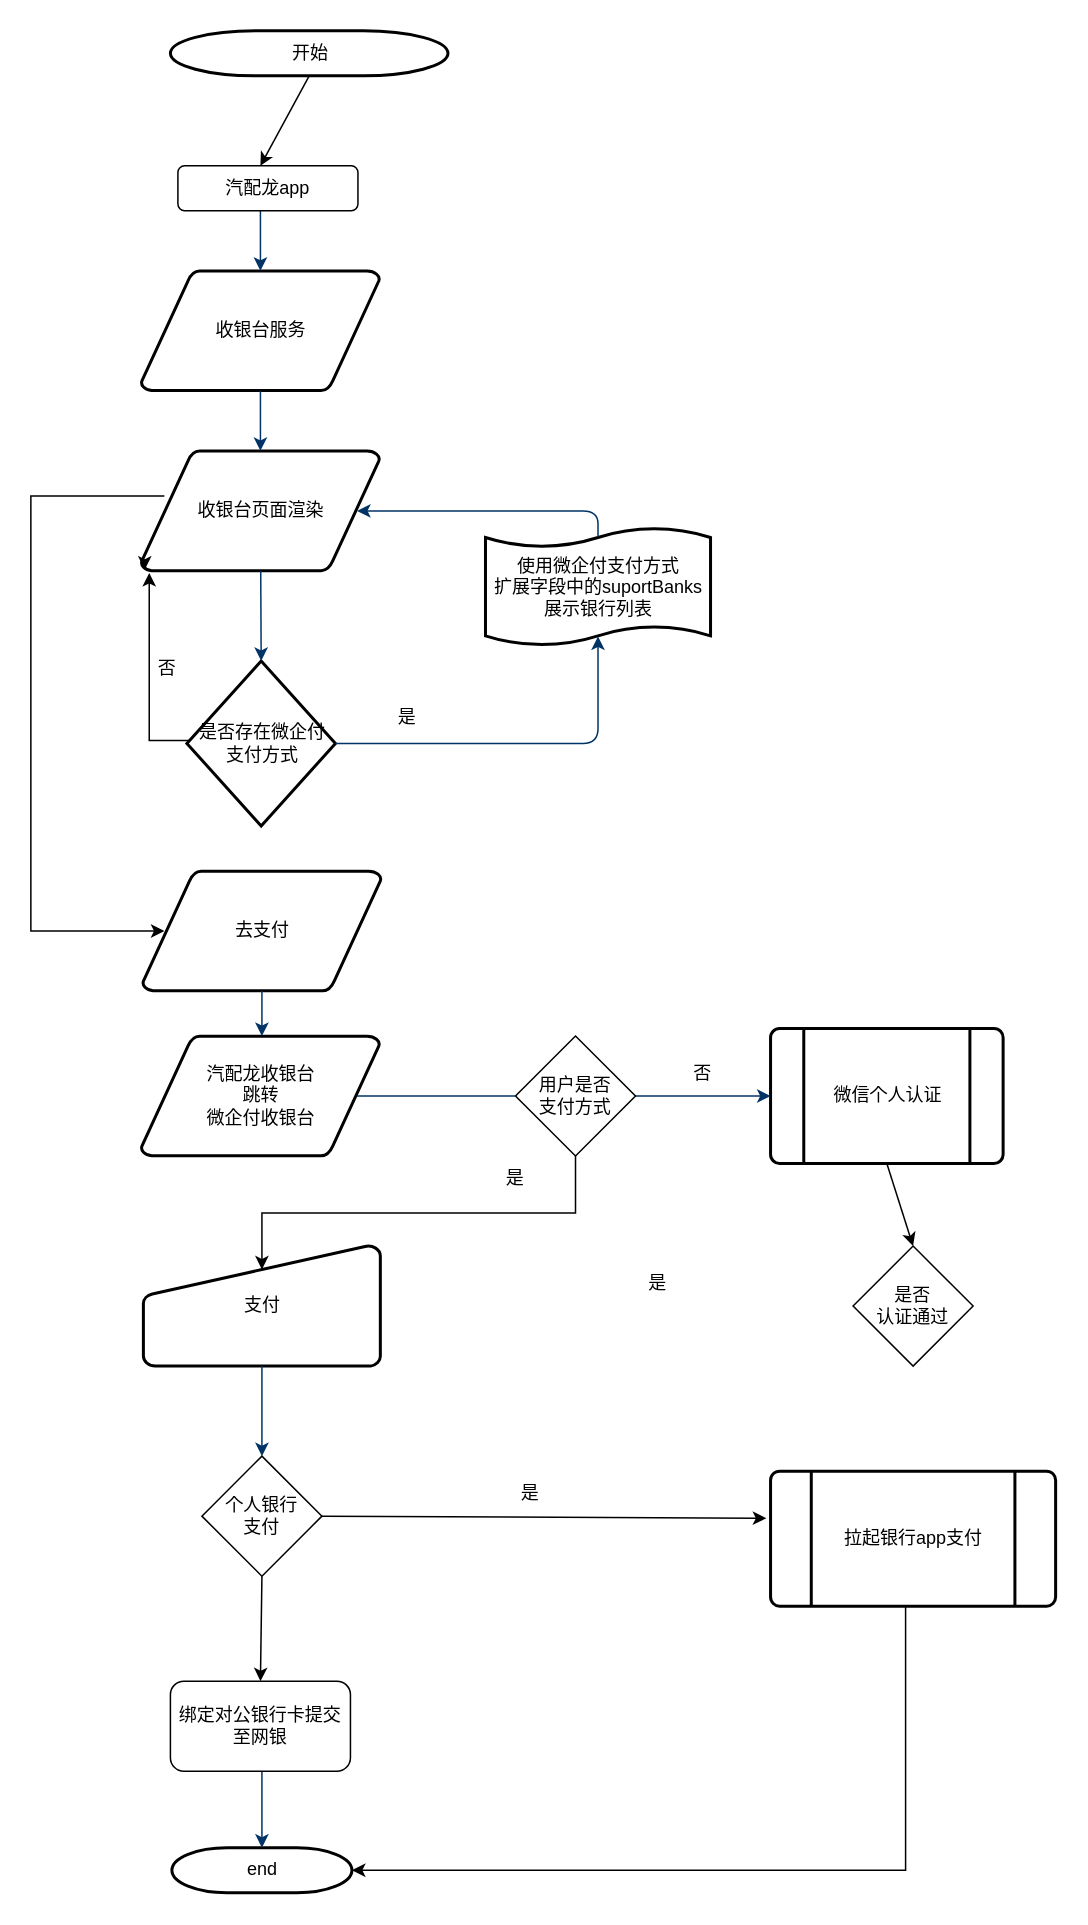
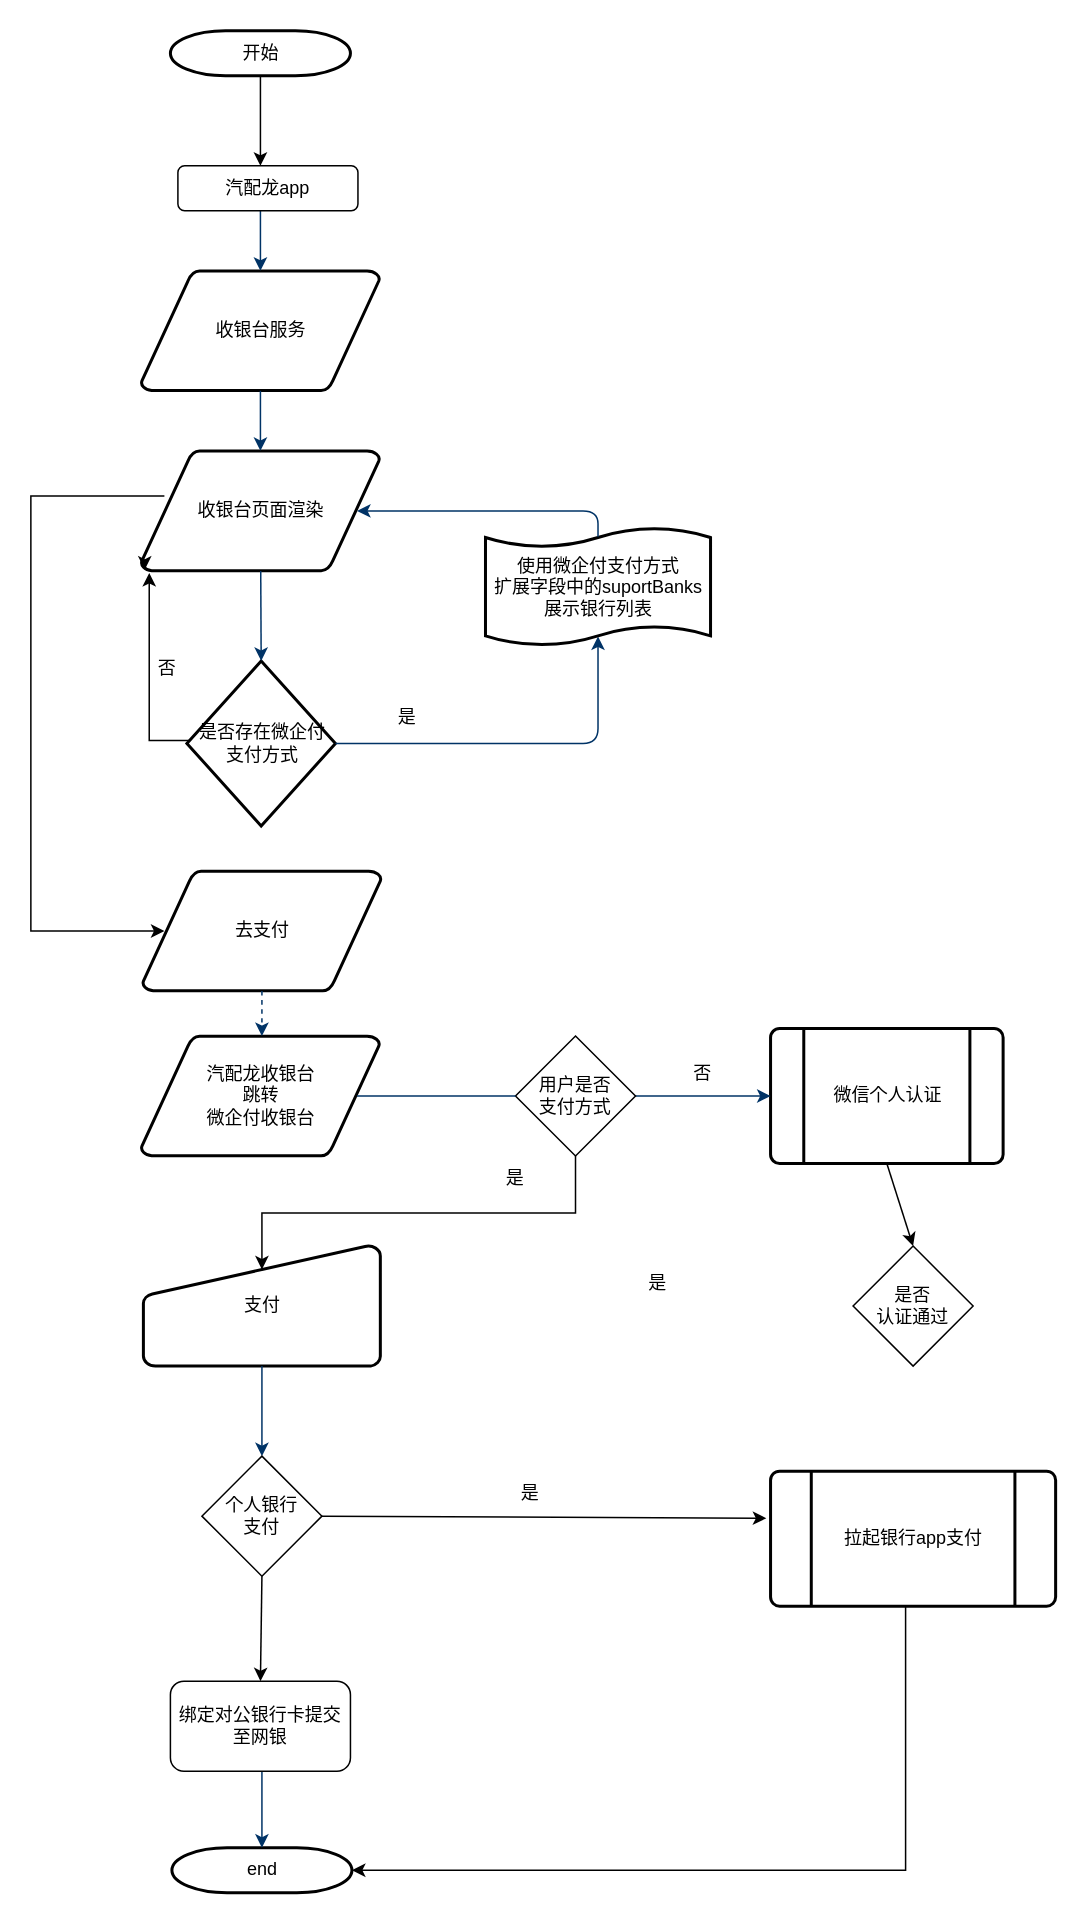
node "开始": size 278x45 -> 180x45
edge "去支付" -> "汽配龙收银台 跳转 微企付收银台": style solid -> dashed
